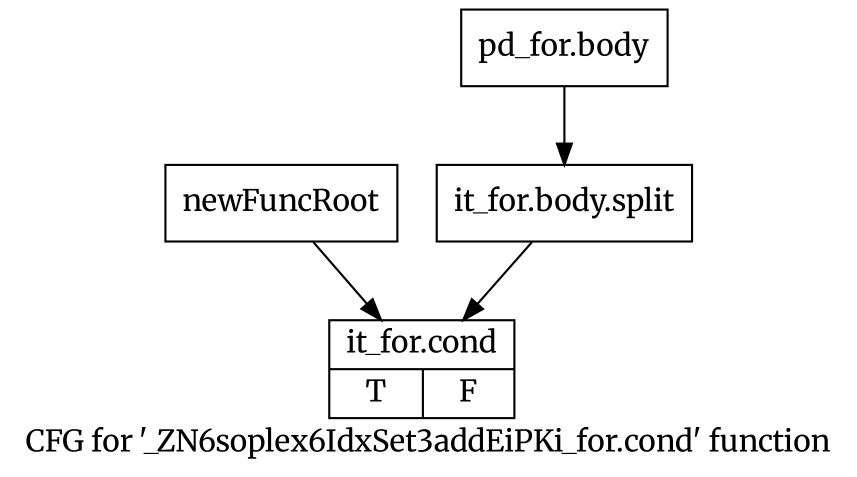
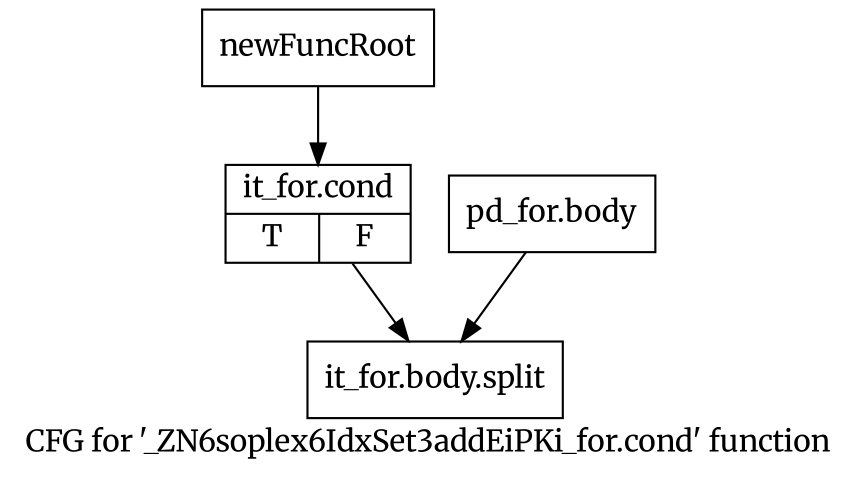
edge "it_for.body.split" -> "it_for.cond": reversed
